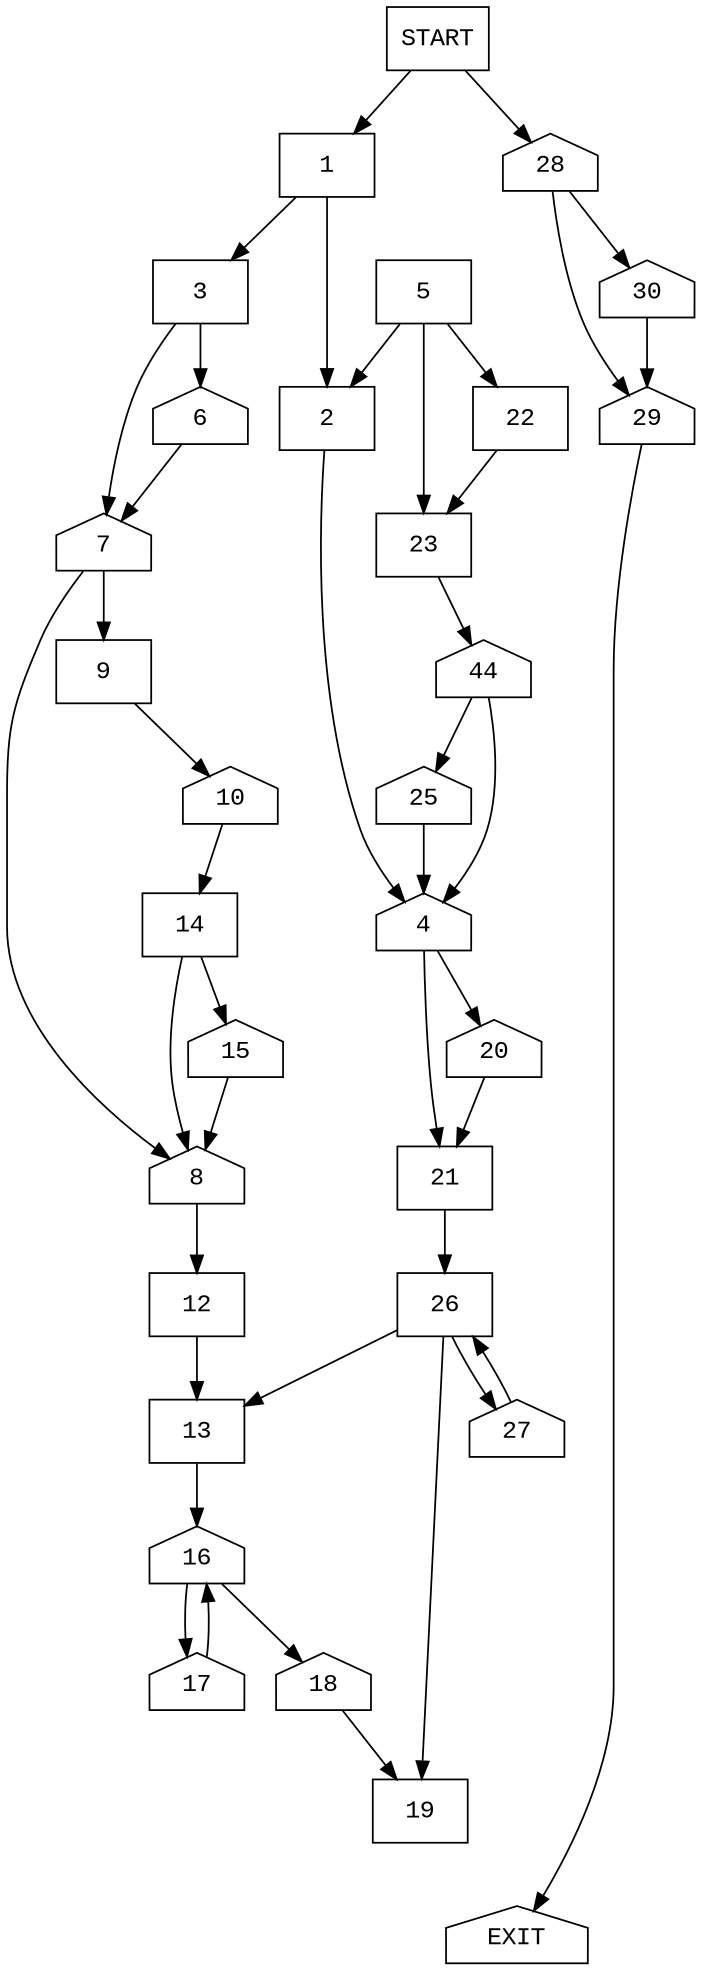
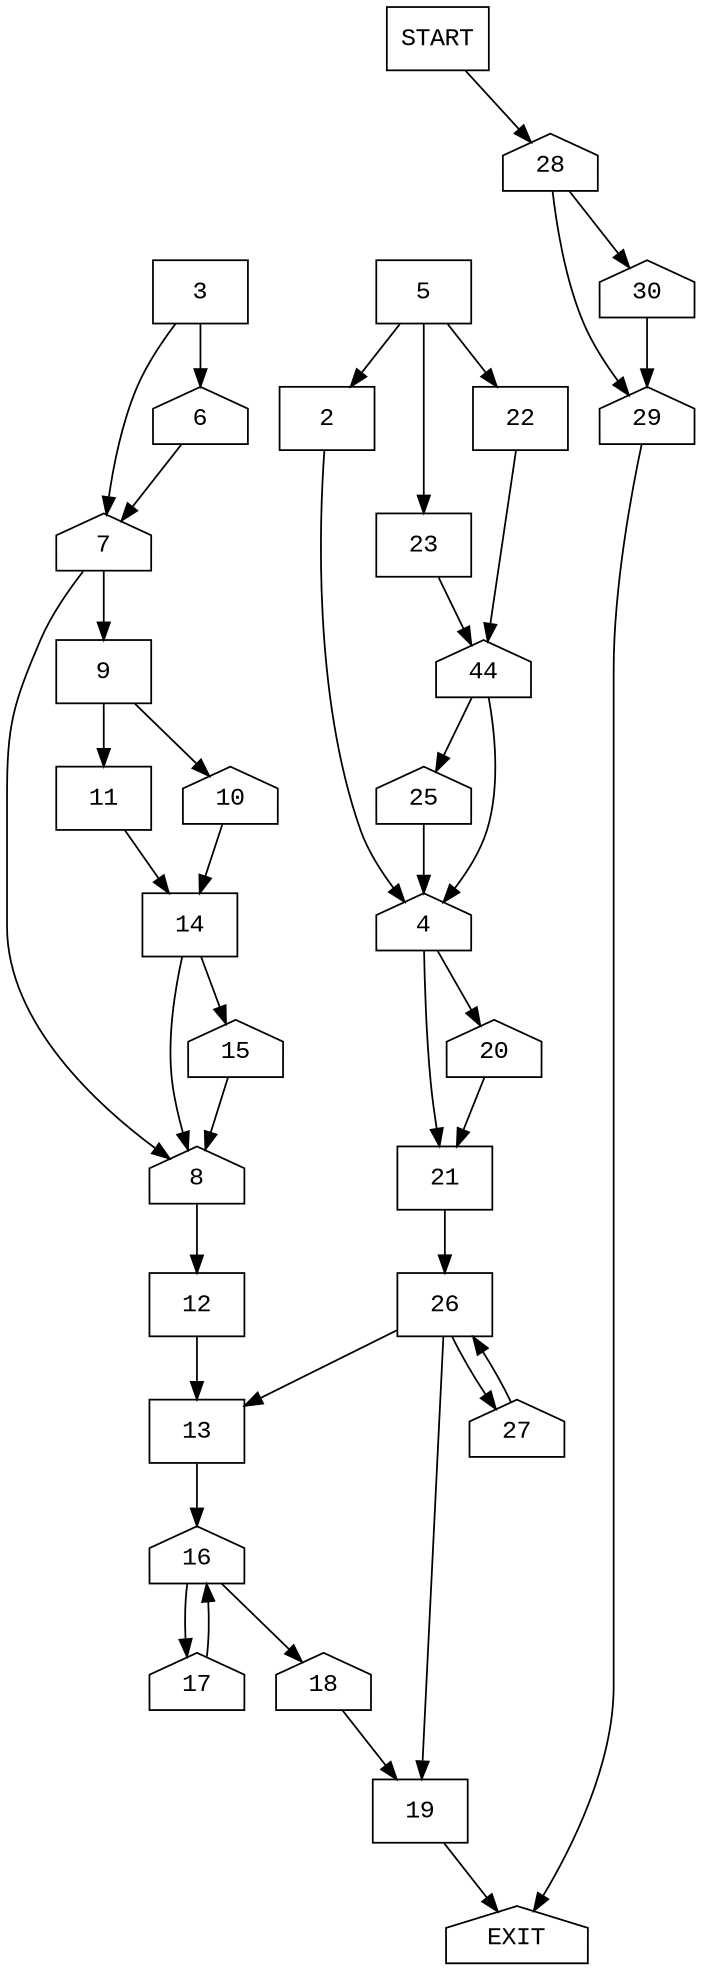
node "1": removed
edge "22" -> "23": now "22" -> "44"
node "11": added
edge "19" -> "EXIT": added
